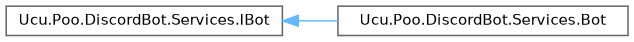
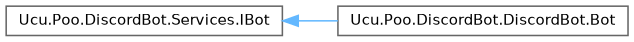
node "Ucu.Poo.DiscordBot.Services.Bot": label "Ucu.Poo.DiscordBot.Services.Bot" -> "Ucu.Poo.DiscordBot.DiscordBot.Bot"
